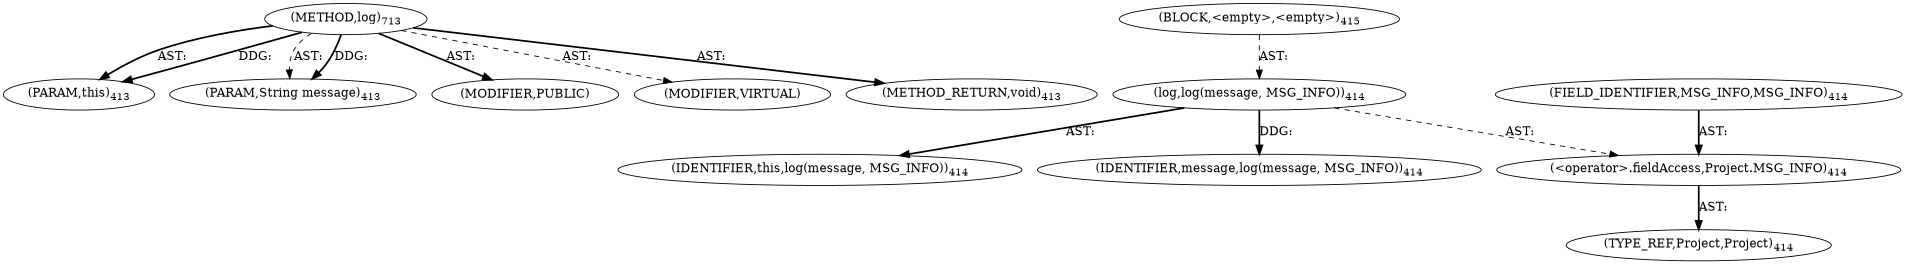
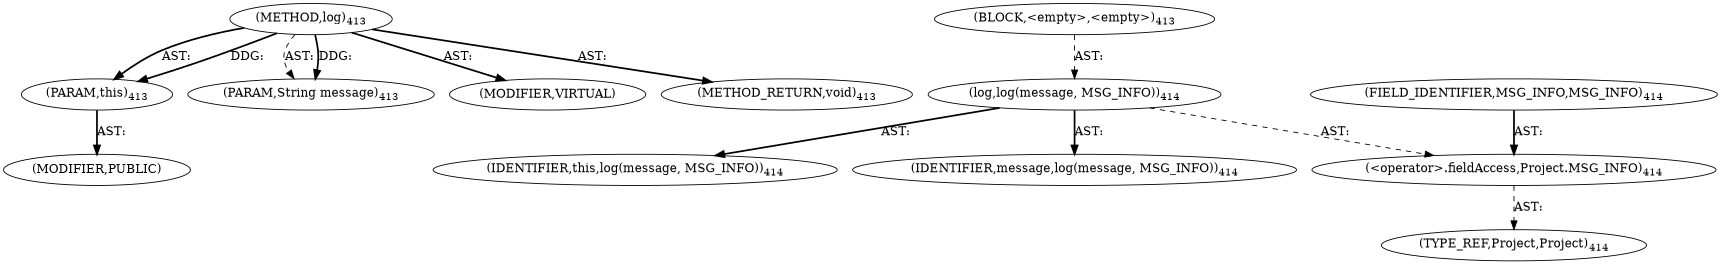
node "(METHOD,log)": text "713" -> "413"
node "(BLOCK,<empty>,<empty>)": text "415" -> "413"
edge "(METHOD,log)" -> "(MODIFIER,PUBLIC)": now "(PARAM,this)" -> "(MODIFIER,PUBLIC)"
edge "(METHOD,log)" -> "(MODIFIER,VIRTUAL)": style dashed -> bold
edge "(log,log(message, MSG_INFO))" -> "(IDENTIFIER,message,log(message, MSG_INFO))": label "DDG: " -> "AST: "
edge "(<operator>.fieldAccess,Project.MSG_INFO)" -> "(TYPE_REF,Project,Project)": style bold -> dashed
